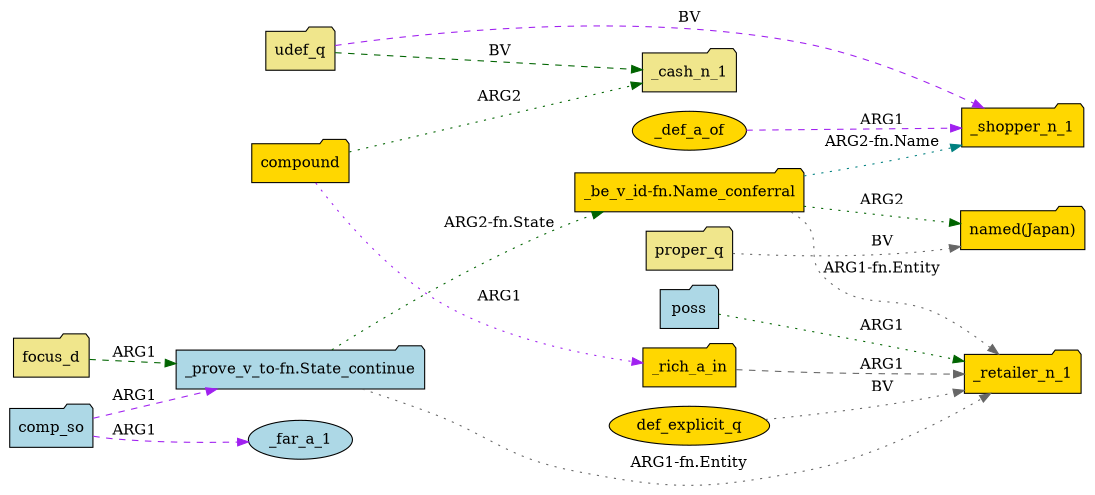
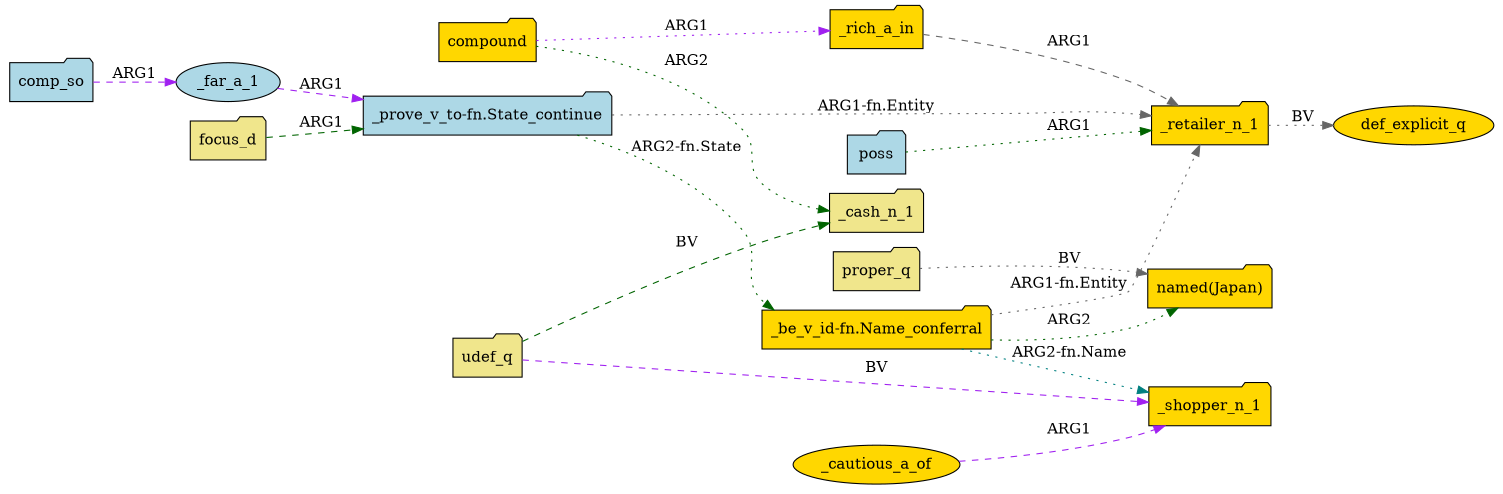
node "_def_a_of": label "_def_a_of" -> "_cautious_a_of"
edge "comp_so" -> "_prove_v_to-fn.State_continue": now "_far_a_1" -> "_prove_v_to-fn.State_continue"
edge "def_explicit_q" -> "_retailer_n_1": reversed
